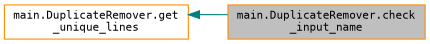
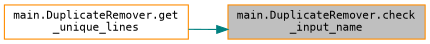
edge "main.DuplicateRemover.check _input_name" -> "main.DuplicateRemover.get _unique_lines": reversed
